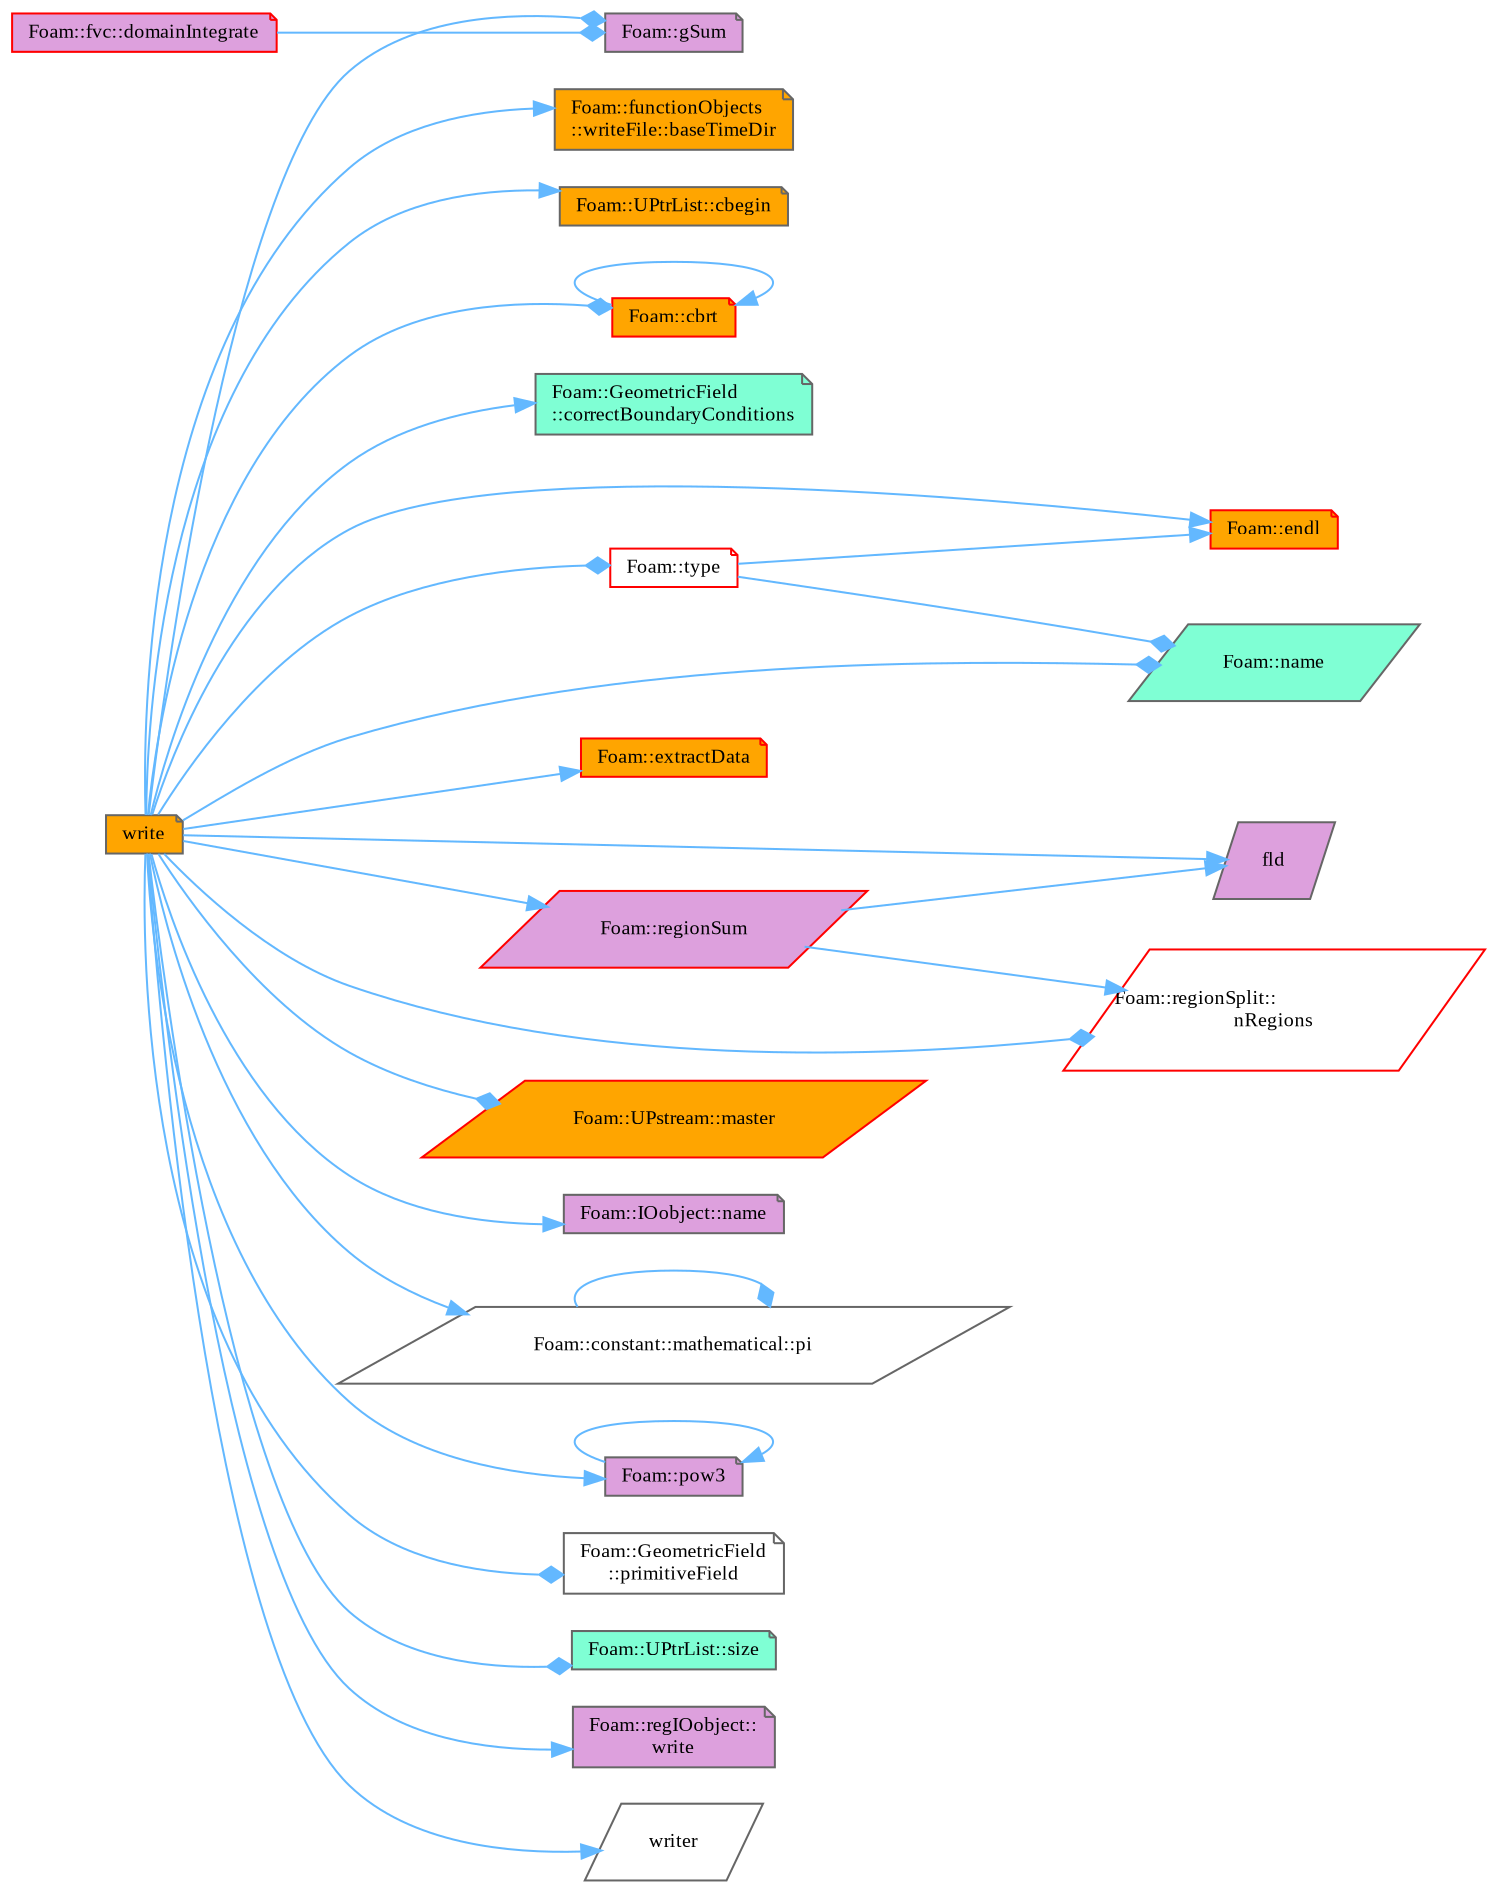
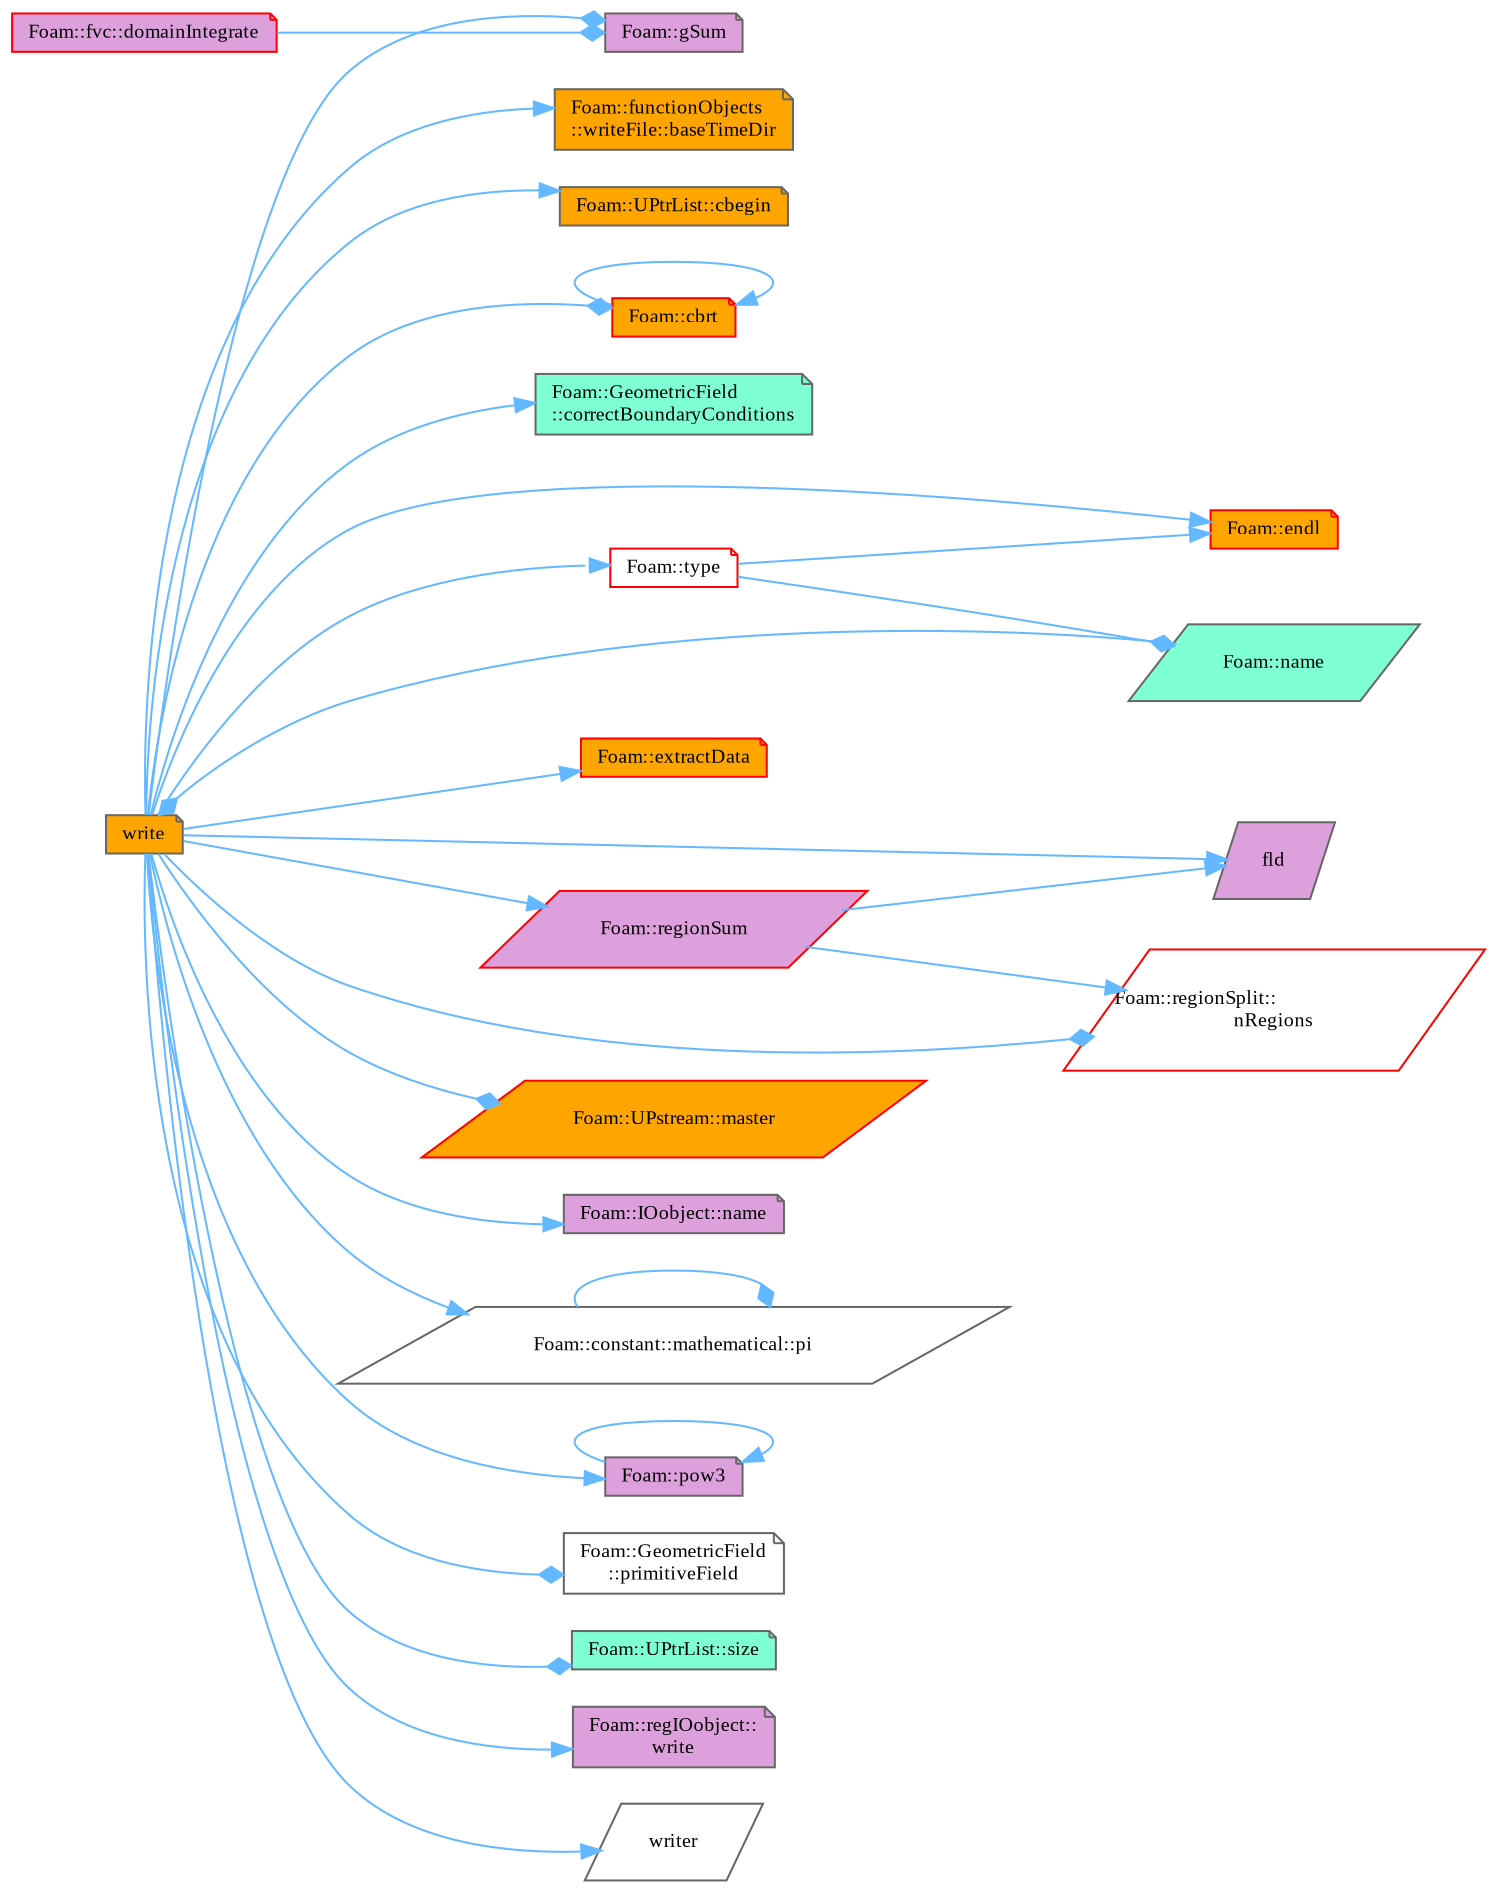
edge "write" -> "Foam::type": arrowhead diamond -> normal
edge "write" -> "Foam::name": reversed
